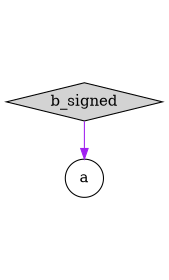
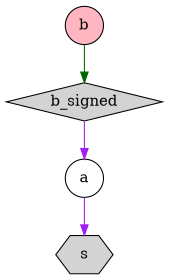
node "b": added
node "s": added
